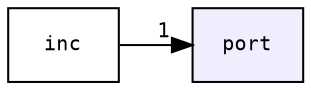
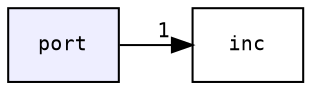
edge "inc" -> "port": reversed
